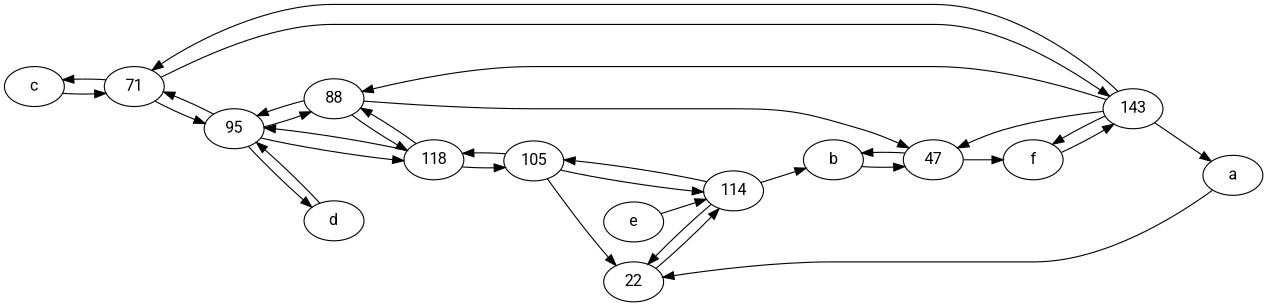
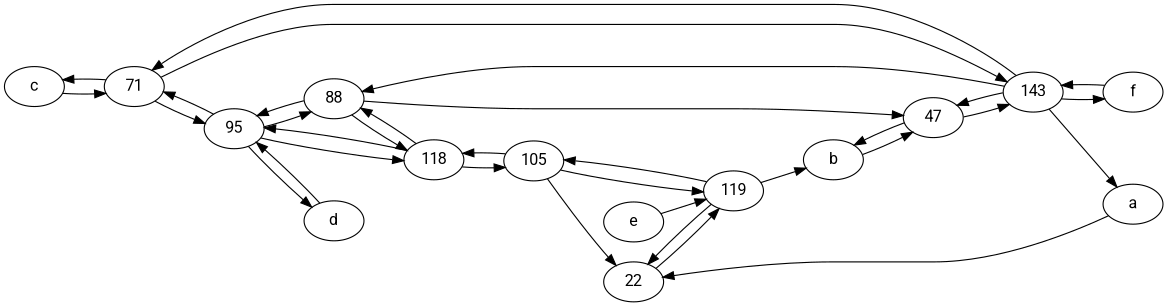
edge "47" -> "f": now "47" -> "143"
node "114": label "114" -> "119"
